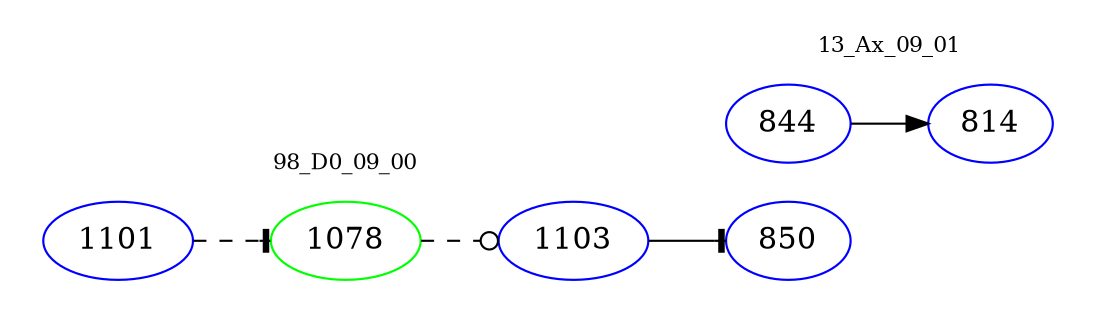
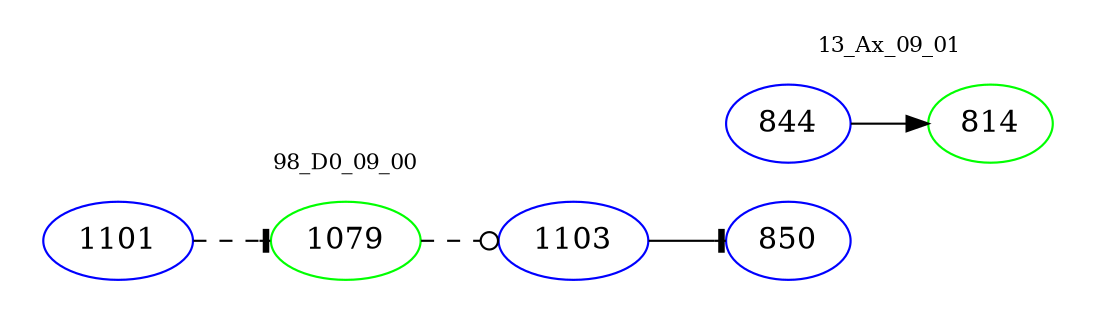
node "814": color blue -> green
node "1078": label "1078" -> "1079"
